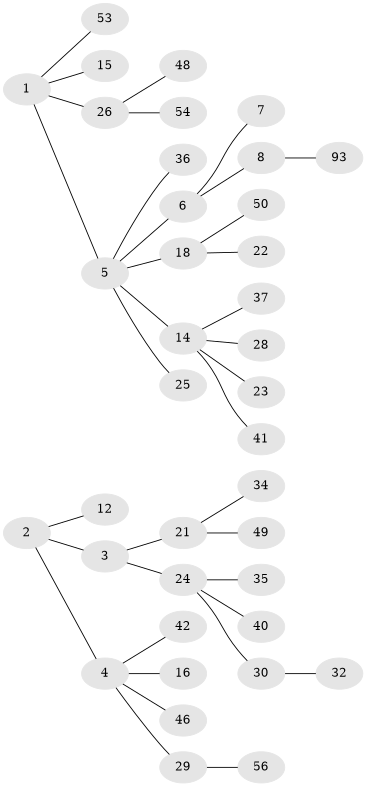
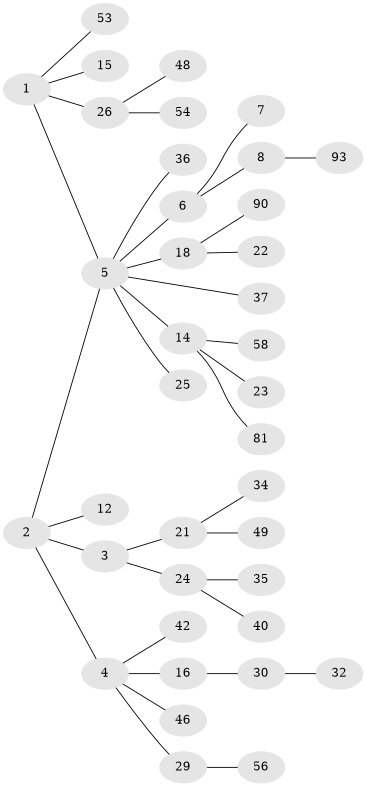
node "50": label "50" -> "90"
edge "37" -- "14": now "37" -- "5"
node "28": label "28" -> "58"
edge "5" -- "2": added
node "41": label "41" -> "81"
edge "24" -- "30": now "16" -- "30"
